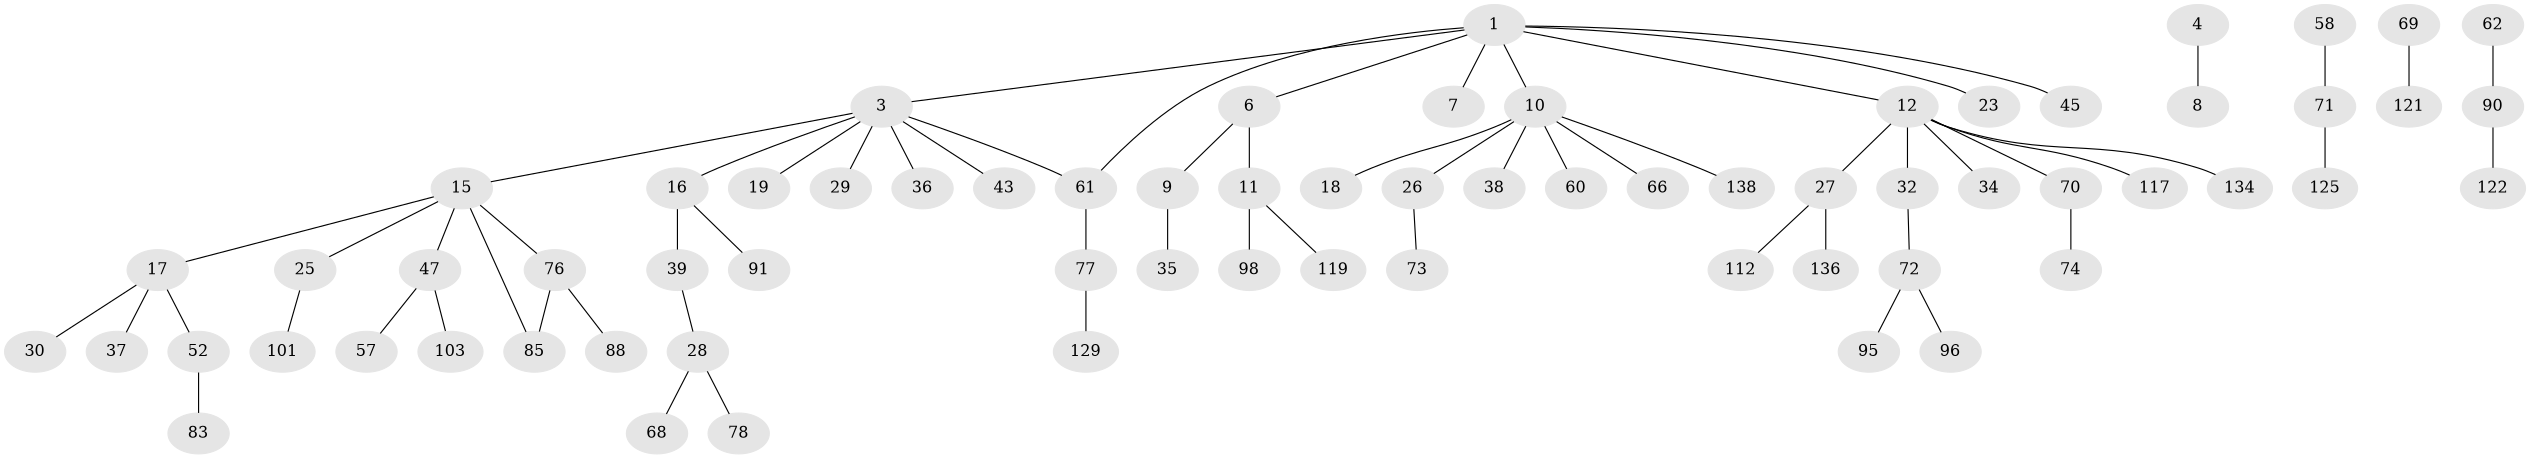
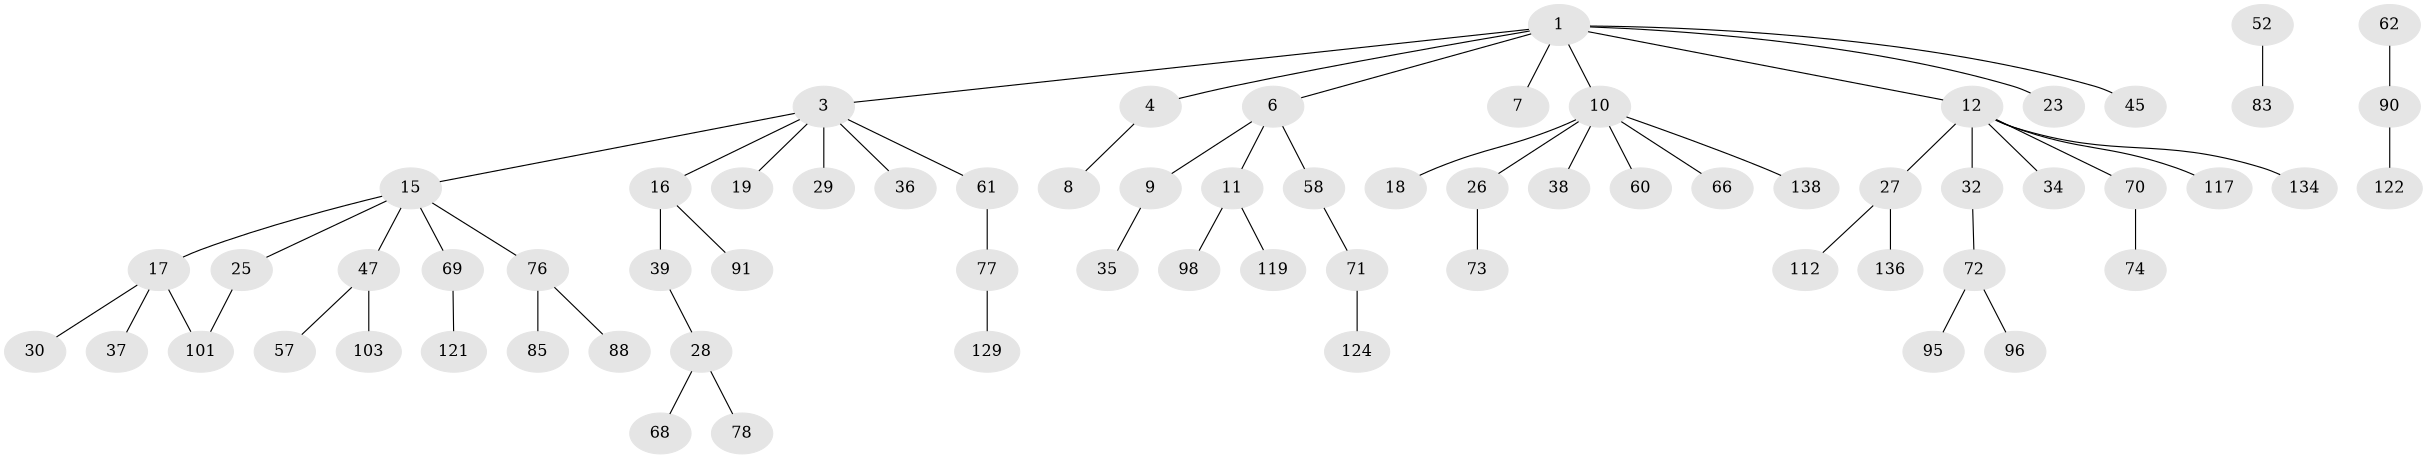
edge "1" -- "61": now "1" -- "4"
edge "6" -- "58": added
node "43": removed
node "125": label "125" -> "124"
edge "15" -- "85": now "15" -- "69"
edge "17" -- "52": now "17" -- "101"
